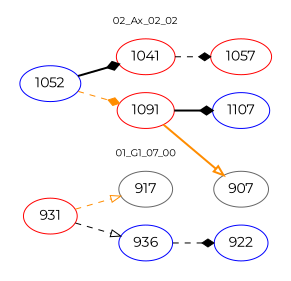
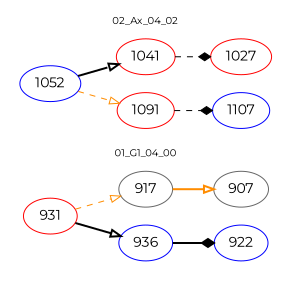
cluster "02_Ax_02_02": label "02_Ax_02_02" -> "02_Ax_04_02"
node "1057": label "1057" -> "1027"
edge "1052" -> "1041": arrowhead diamond -> onormal
edge "1052" -> "1091": arrowhead diamond -> onormal
edge "1091" -> "1107": style bold -> dashed
edge "1091" -> "907": now "917" -> "907"
cluster "01_G1_07_00": label "01_G1_07_00" -> "01_G1_04_00"
edge "931" -> "936": style dashed -> bold
edge "936" -> "922": style dashed -> bold
